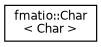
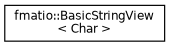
node "fmatio::Char < Char >": label "fmatio::Char < Char >" -> "fmatio::BasicStringView < Char >"
